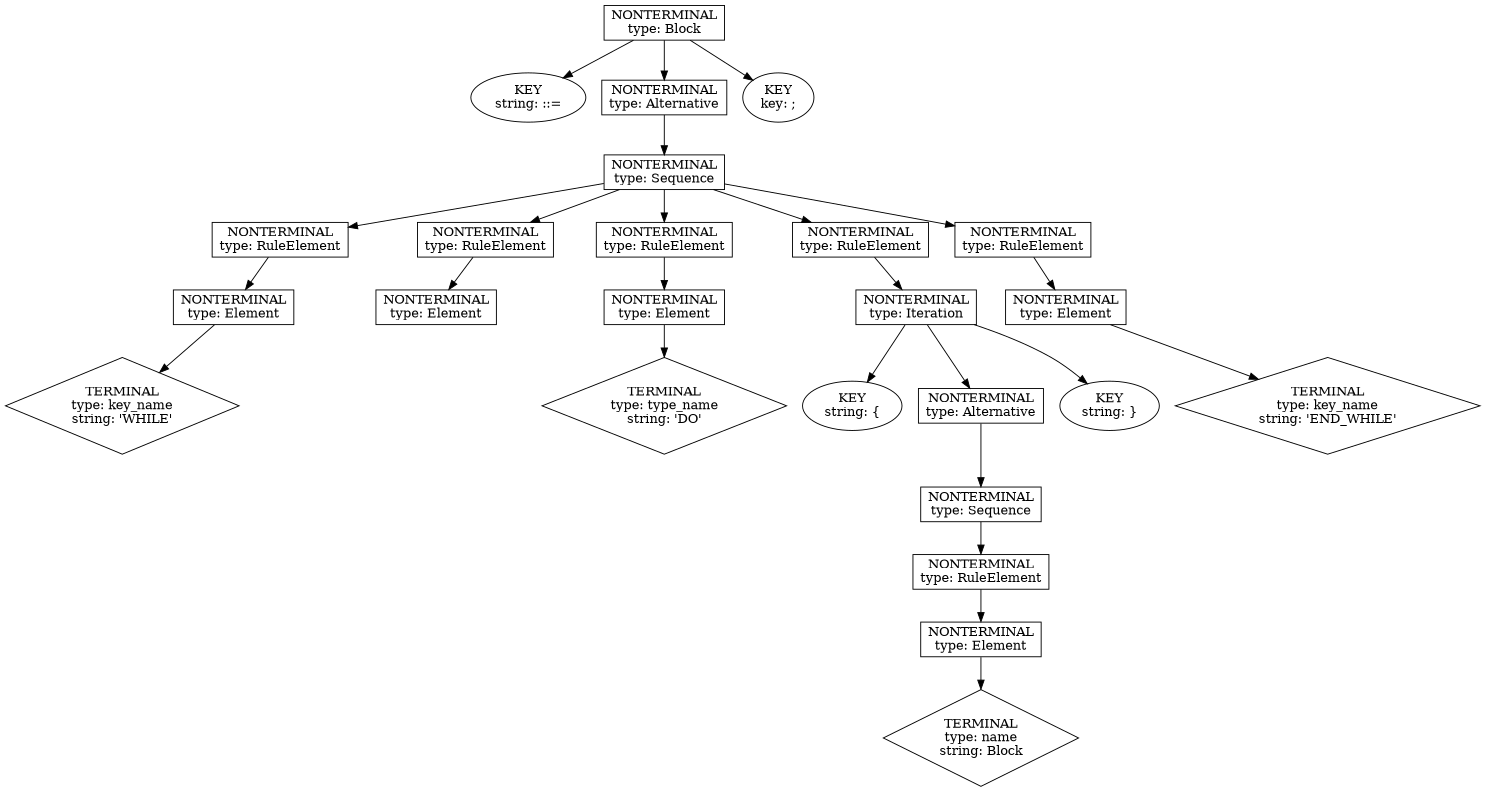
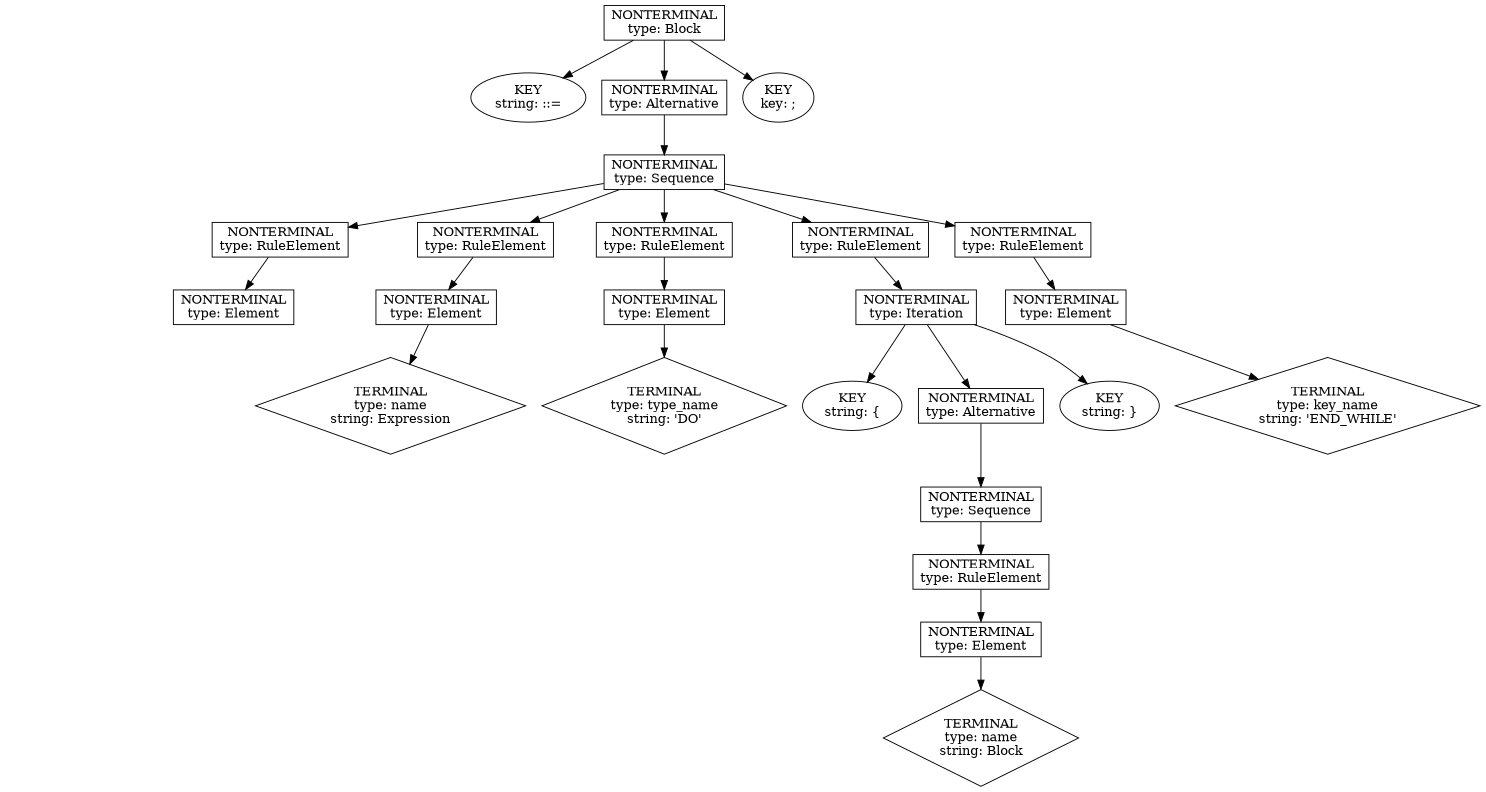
node "TERMINAL type: key_name string: 'WHILE'": removed
node "TERMINAL type: name string: Expression": added
